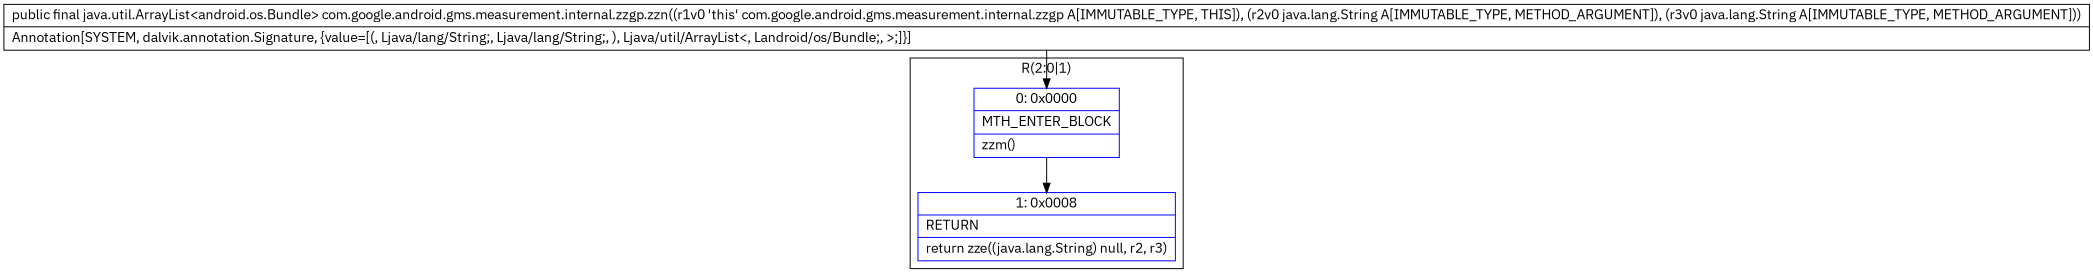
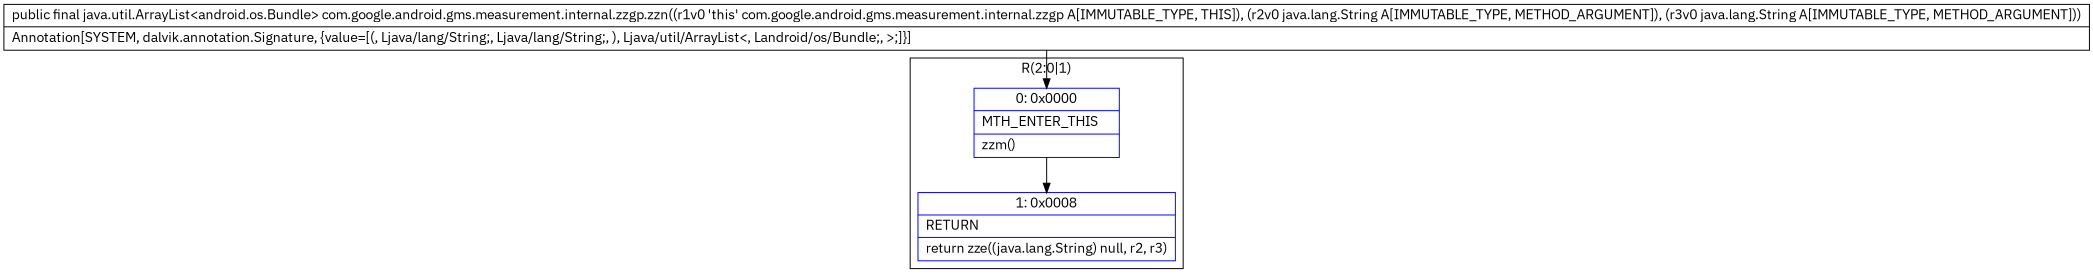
node "0: 0x0000": text "MTH_ENTER_BLOCK" -> "MTH_ENTER_THIS"
